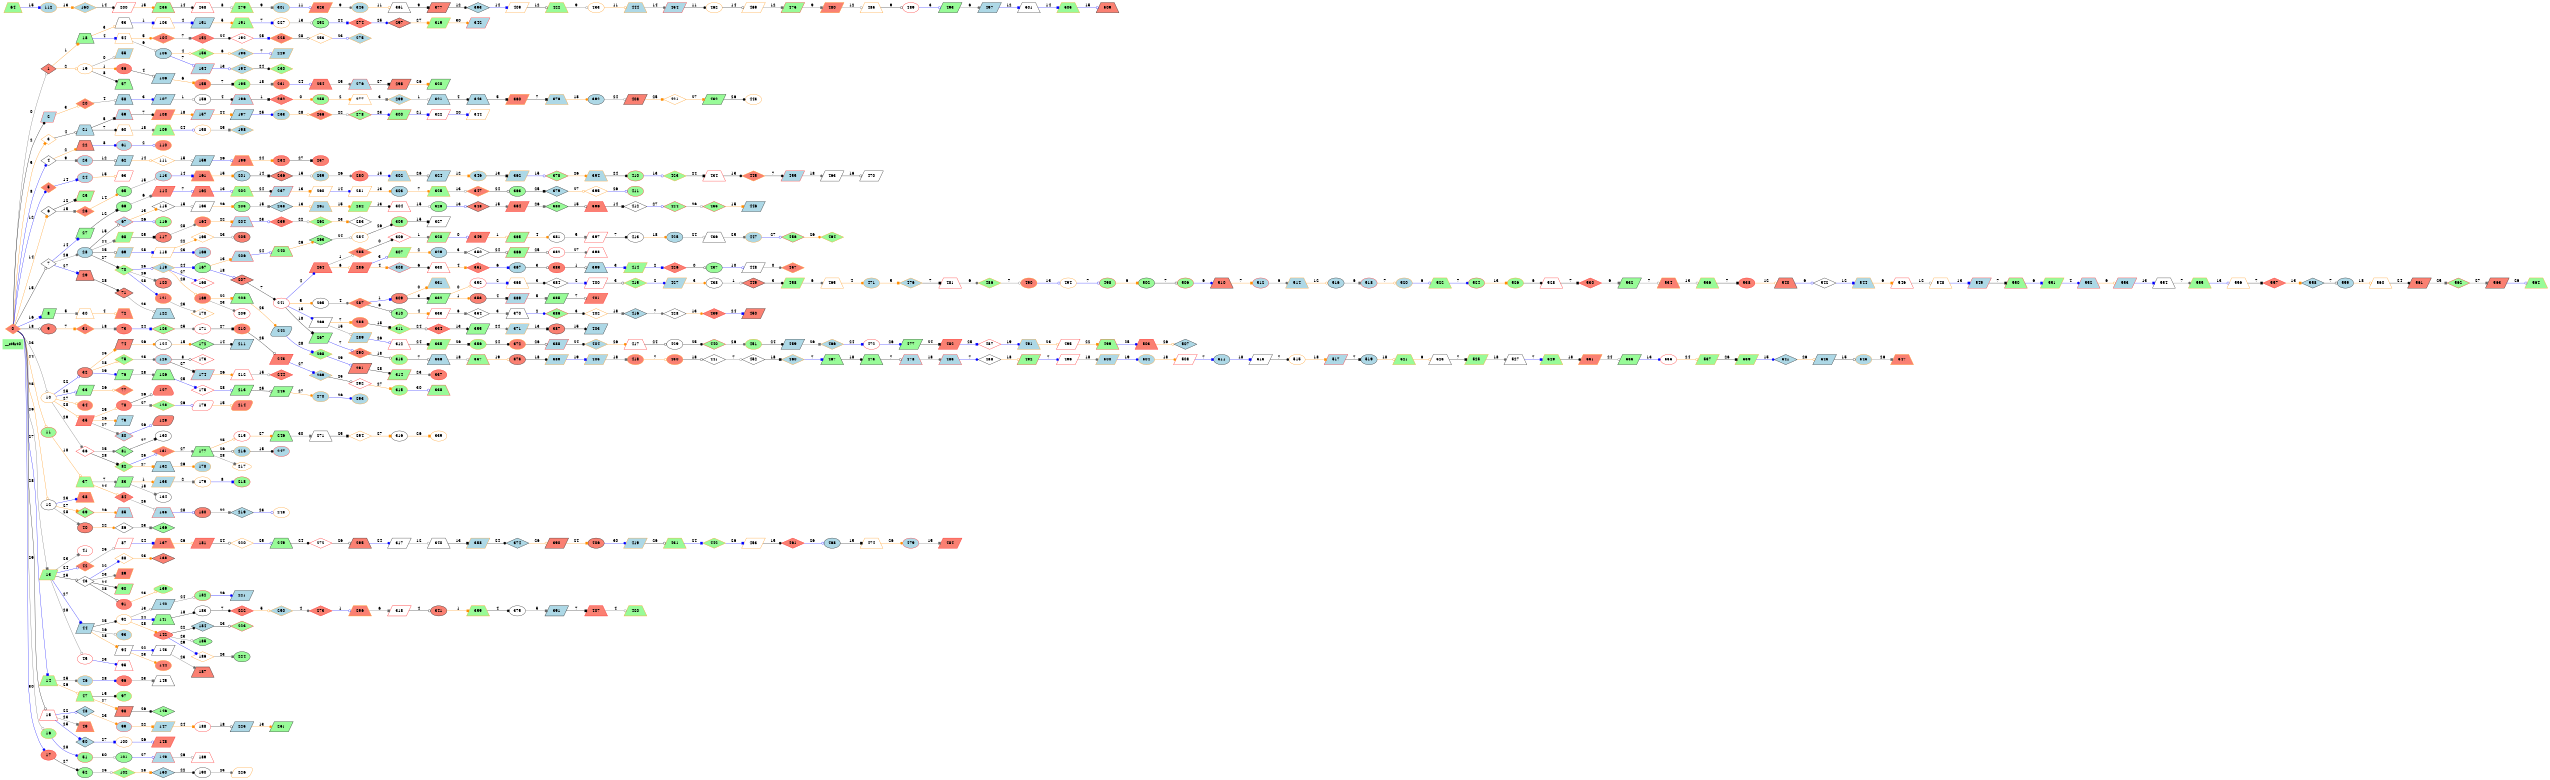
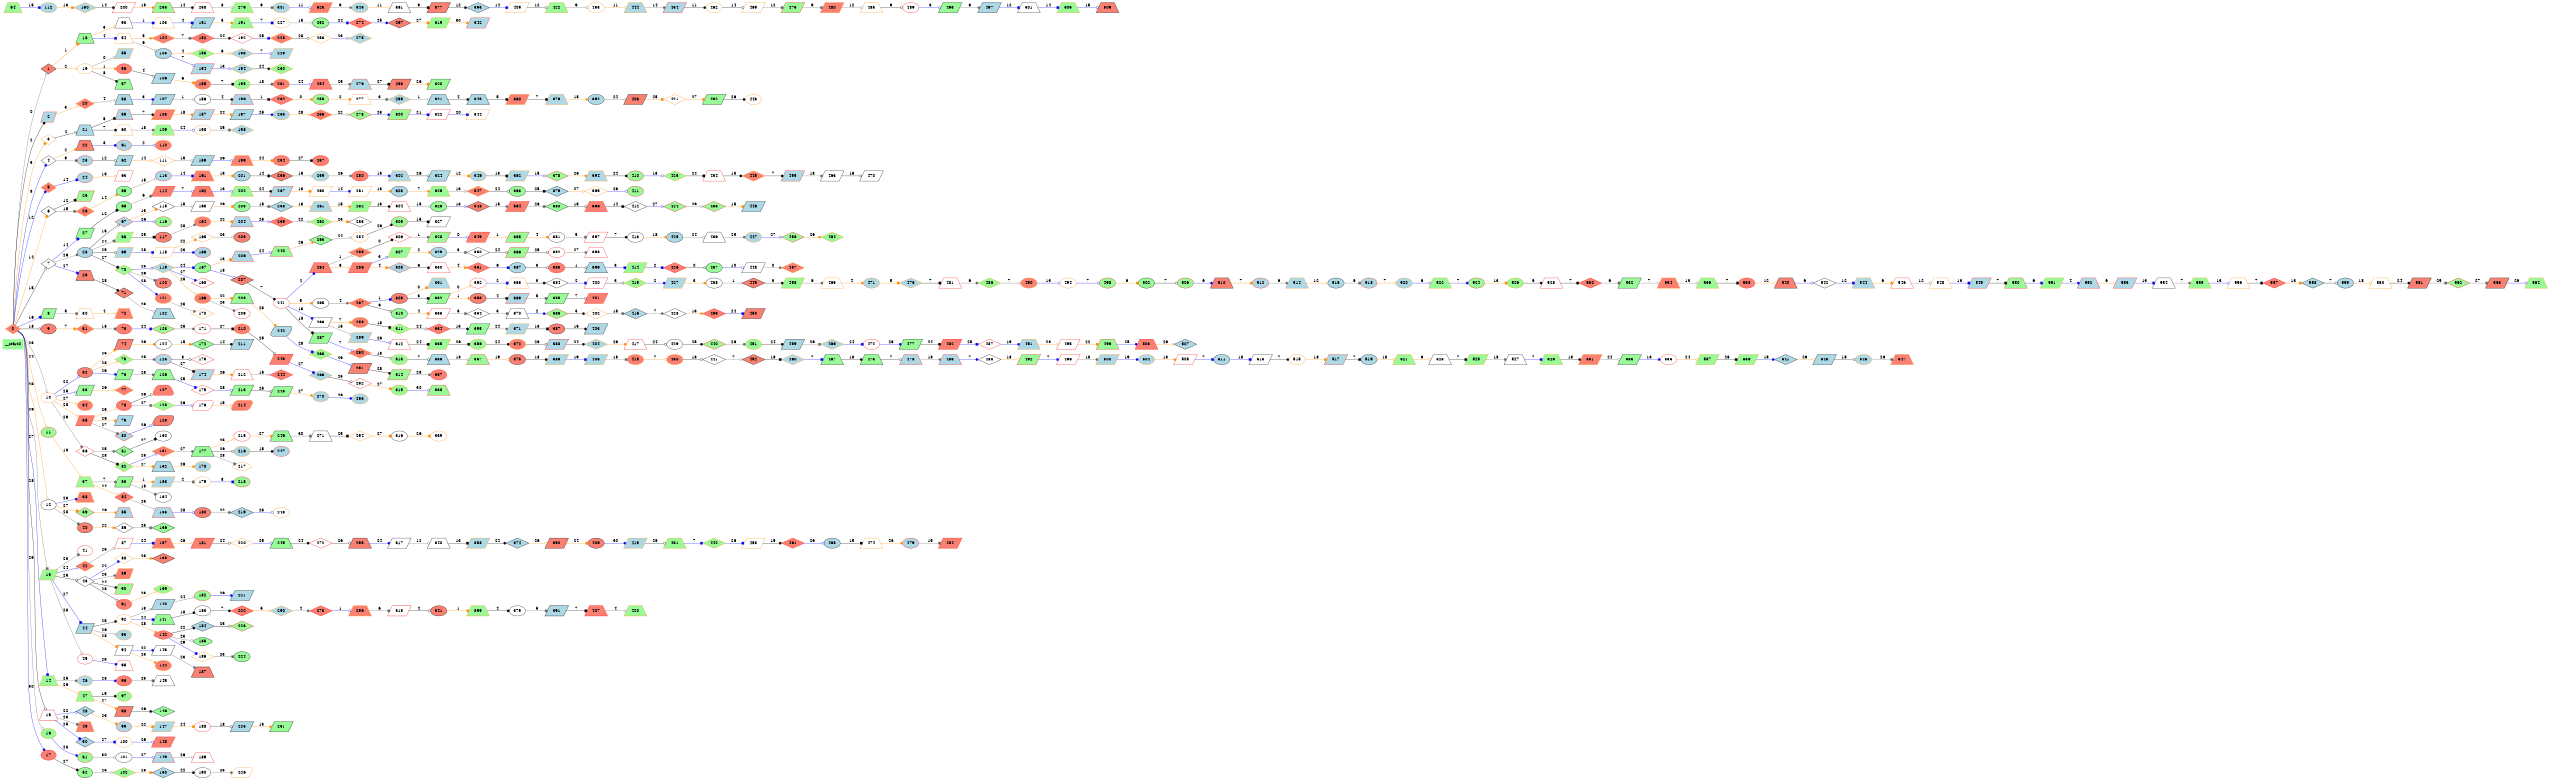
node "452": fillcolor white -> salmon
edge "431" -> "442": label "24" -> "7"
node "101": fillcolor palegreen -> white
